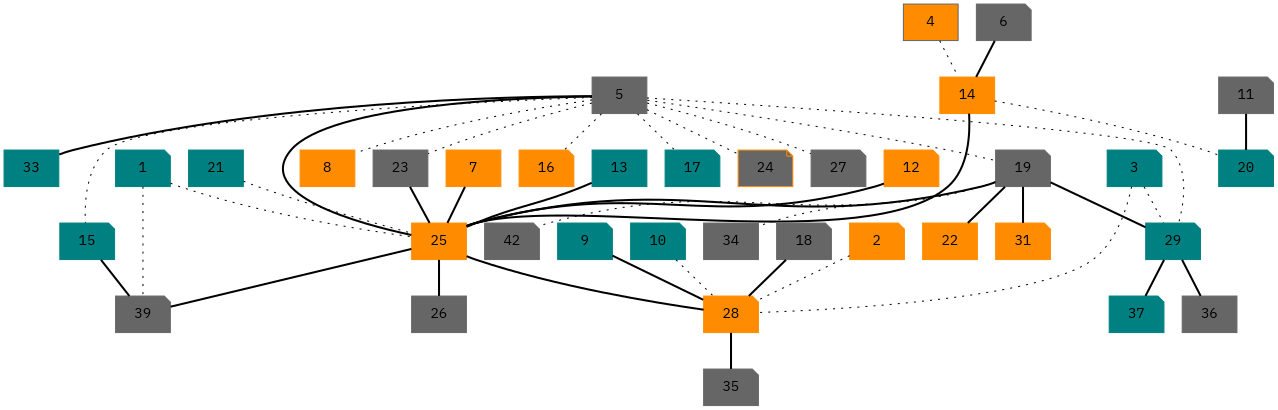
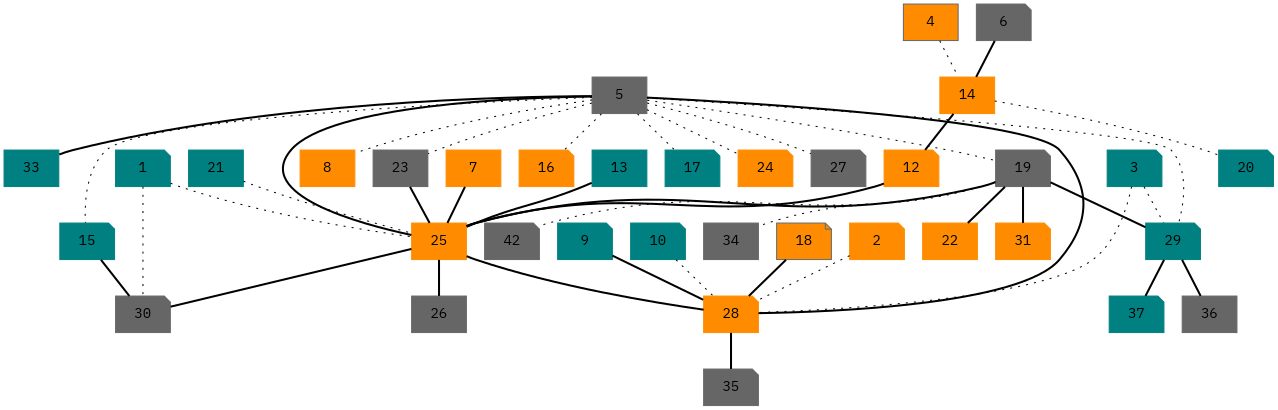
node "11": removed
edge "5" -- "28": added
node "24": fillcolor gray40 -> darkorange
edge "14" -- "25": now "14" -- "12"
node "18": fillcolor gray40 -> darkorange
node "39": label "39" -> "30"
